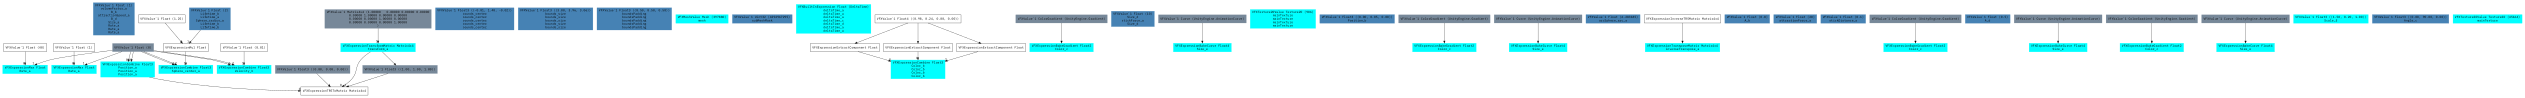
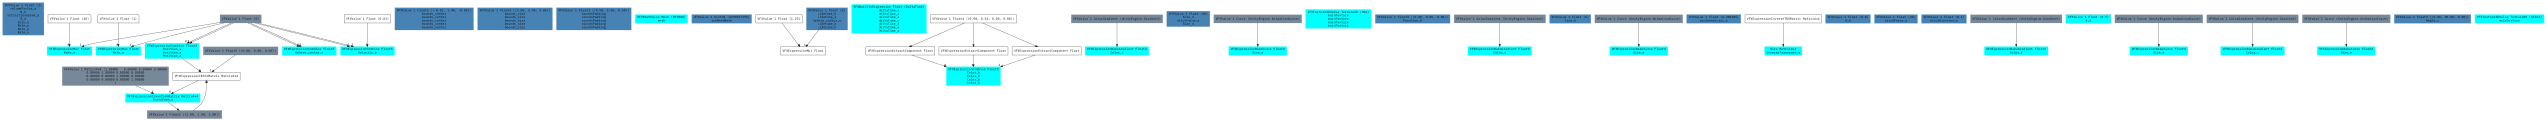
node "VFXValue`1 Float (6) Size_d": added
node "VFXValue`1 Float (20) attractionForce_a": label "VFXValue`1 Float (20) attractionForce_a" -> "VFXValue`1 Float (20) stickForce_a"
node "VFXValue`1 Float (0.5) A_d": fillcolor steelblue -> cyan
node "VFXValue`1 Float3 ((1.50, 0.20, 1.00)) Scale_f": removed
node "VFXExpressionTransposeMatrix Matrix4x4 inverseTranspose_a": label "VFXExpressionTransposeMatrix Matrix4x4 inverseTranspose_a" -> "Size Matrix4x4 inverseTranspose_a"
edge "VFXExpressionMul Float" -> "VFXExpressionCombine Float3 Sphere_center_a": removed
edge "VFXExpressionTransformMatrix Matrix4x4 transform_a" -> "VFXExpressionTRSToMatrix Matrix4x4": reversed
